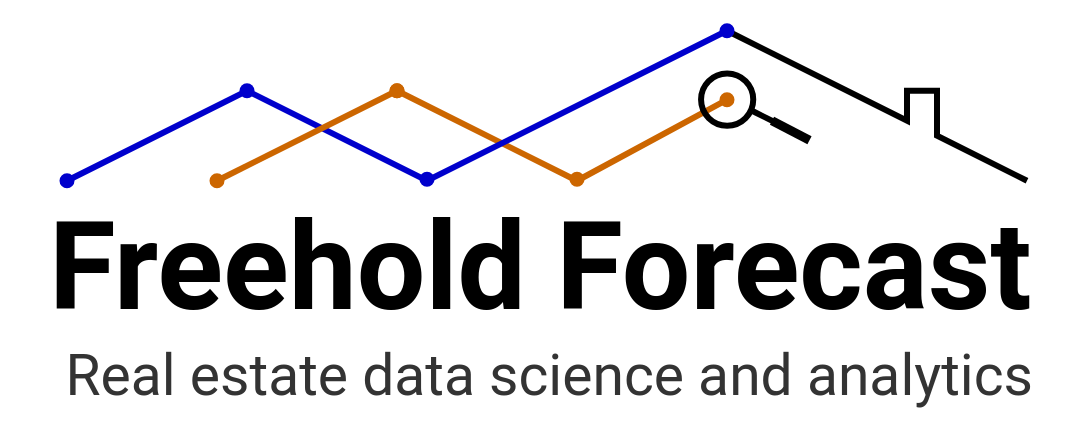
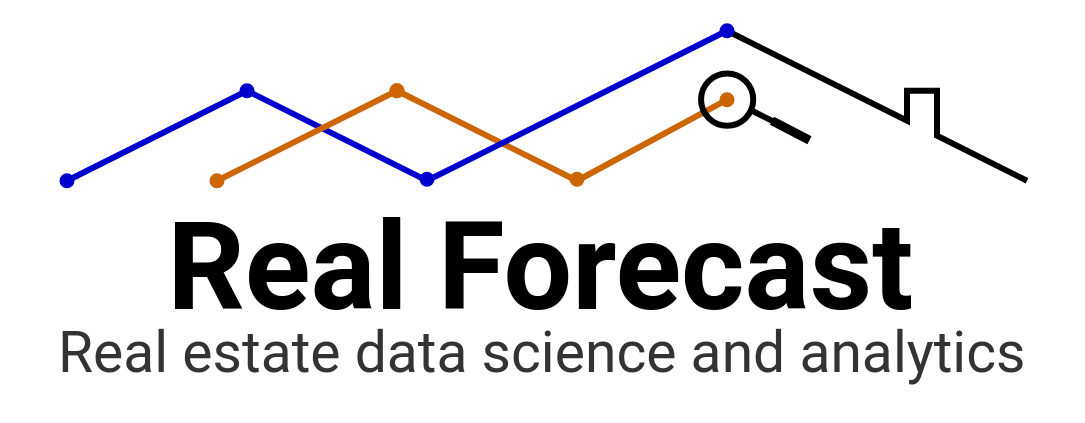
node "Freehold Forecast": label "Freehold Forecast" -> "Real Forecast"
node "Real estate data science and analytics": moved (550, 376) -> (542, 353)
